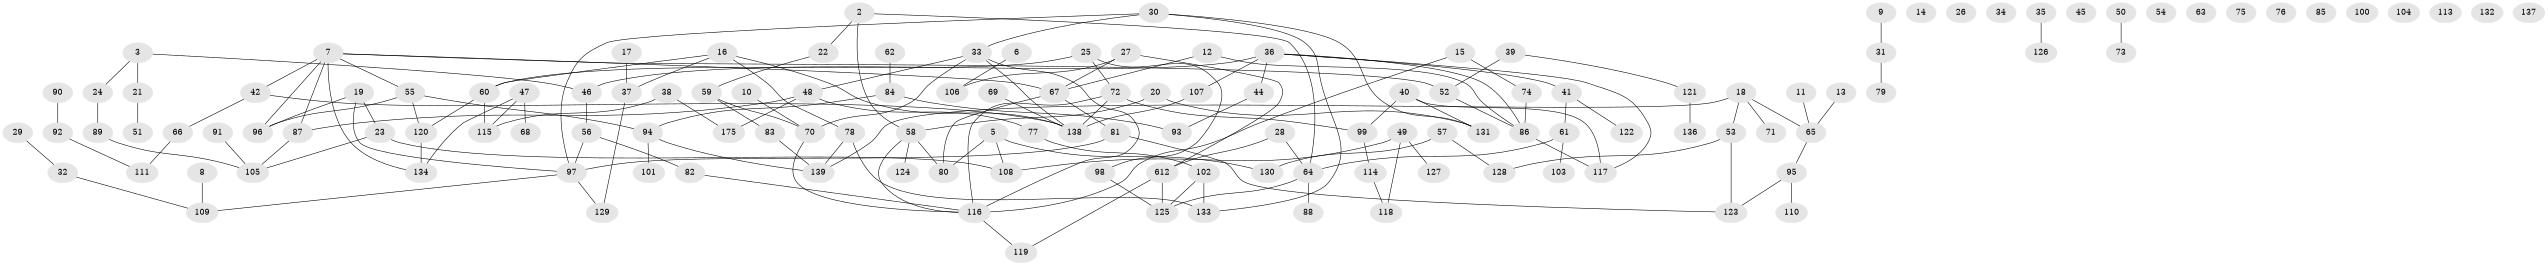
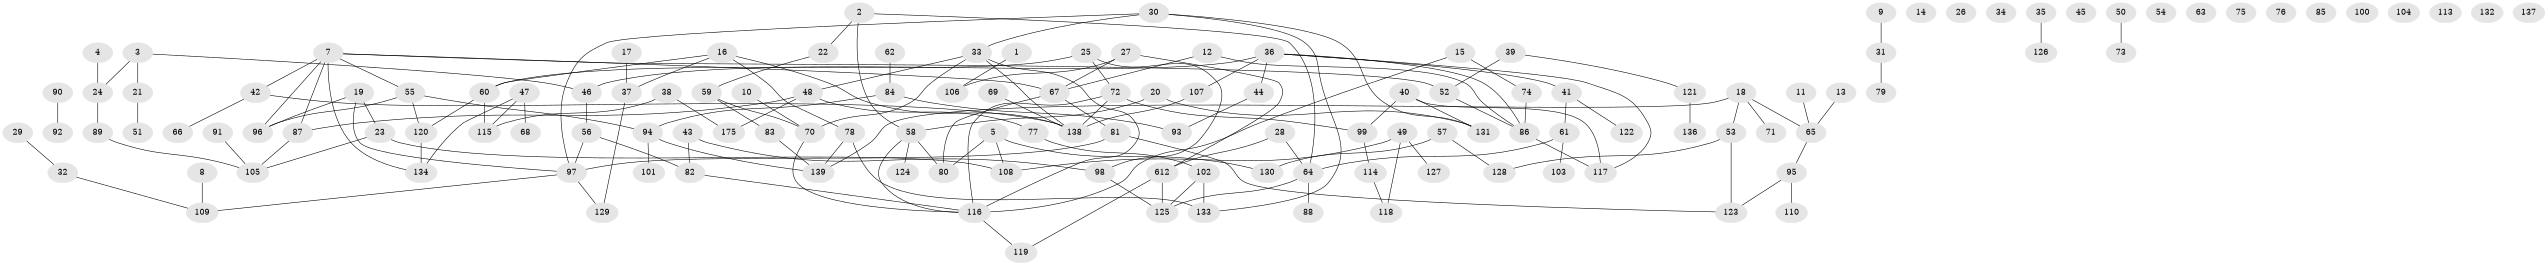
node "4": added
node "6": label "6" -> "1"
node "43": added
node "111": removed
